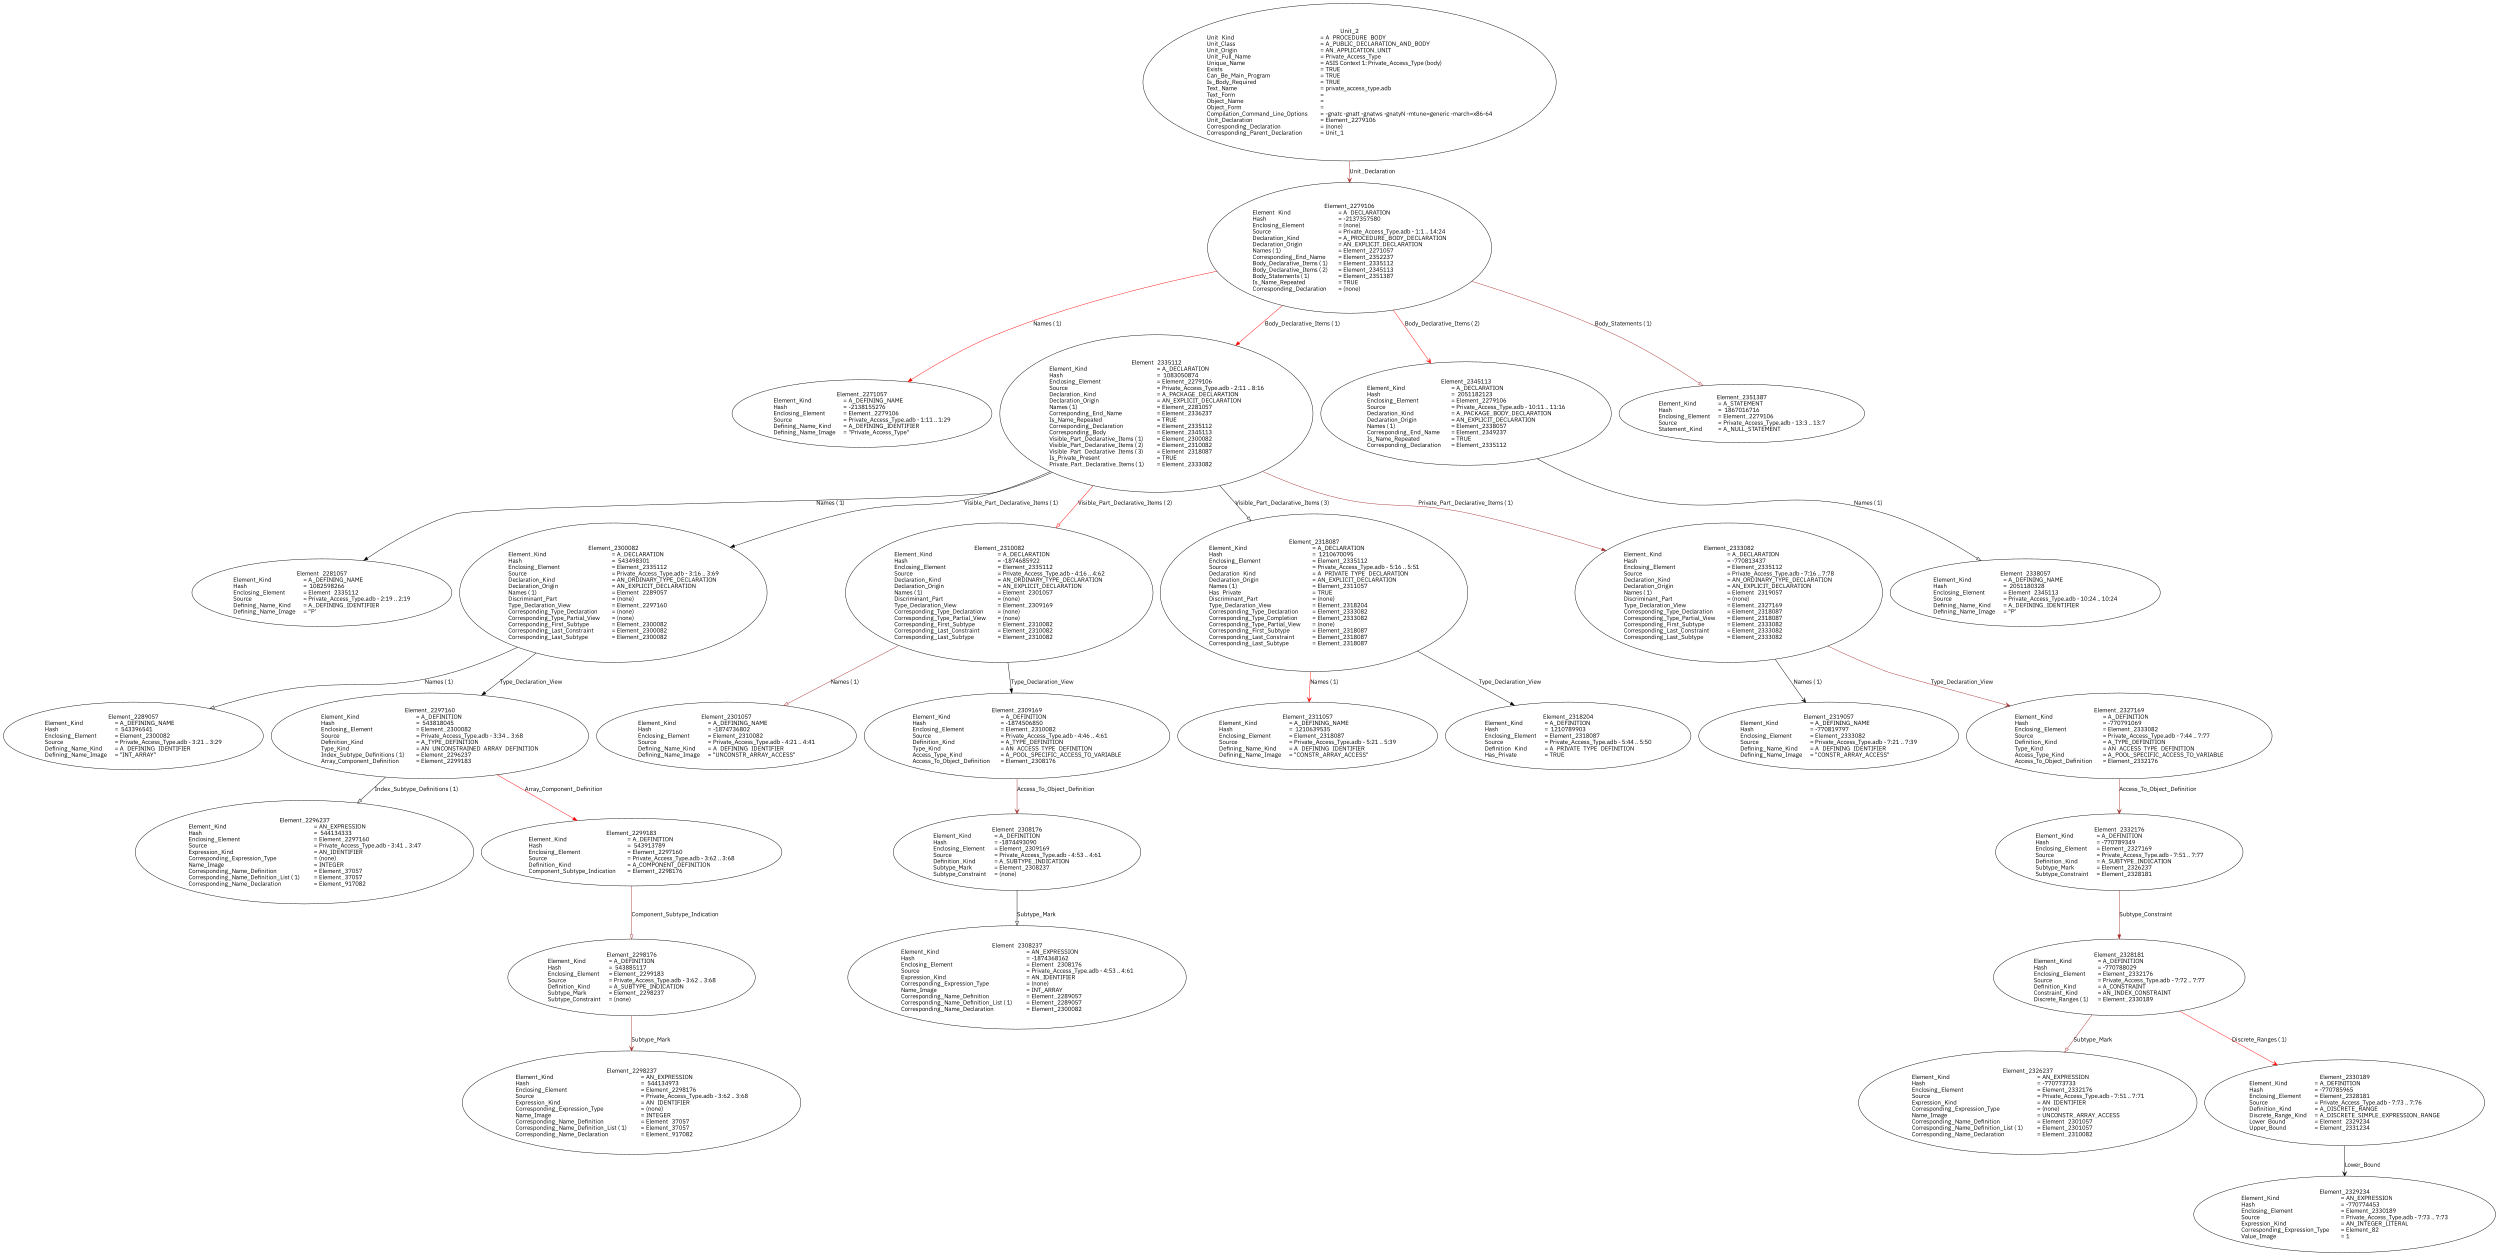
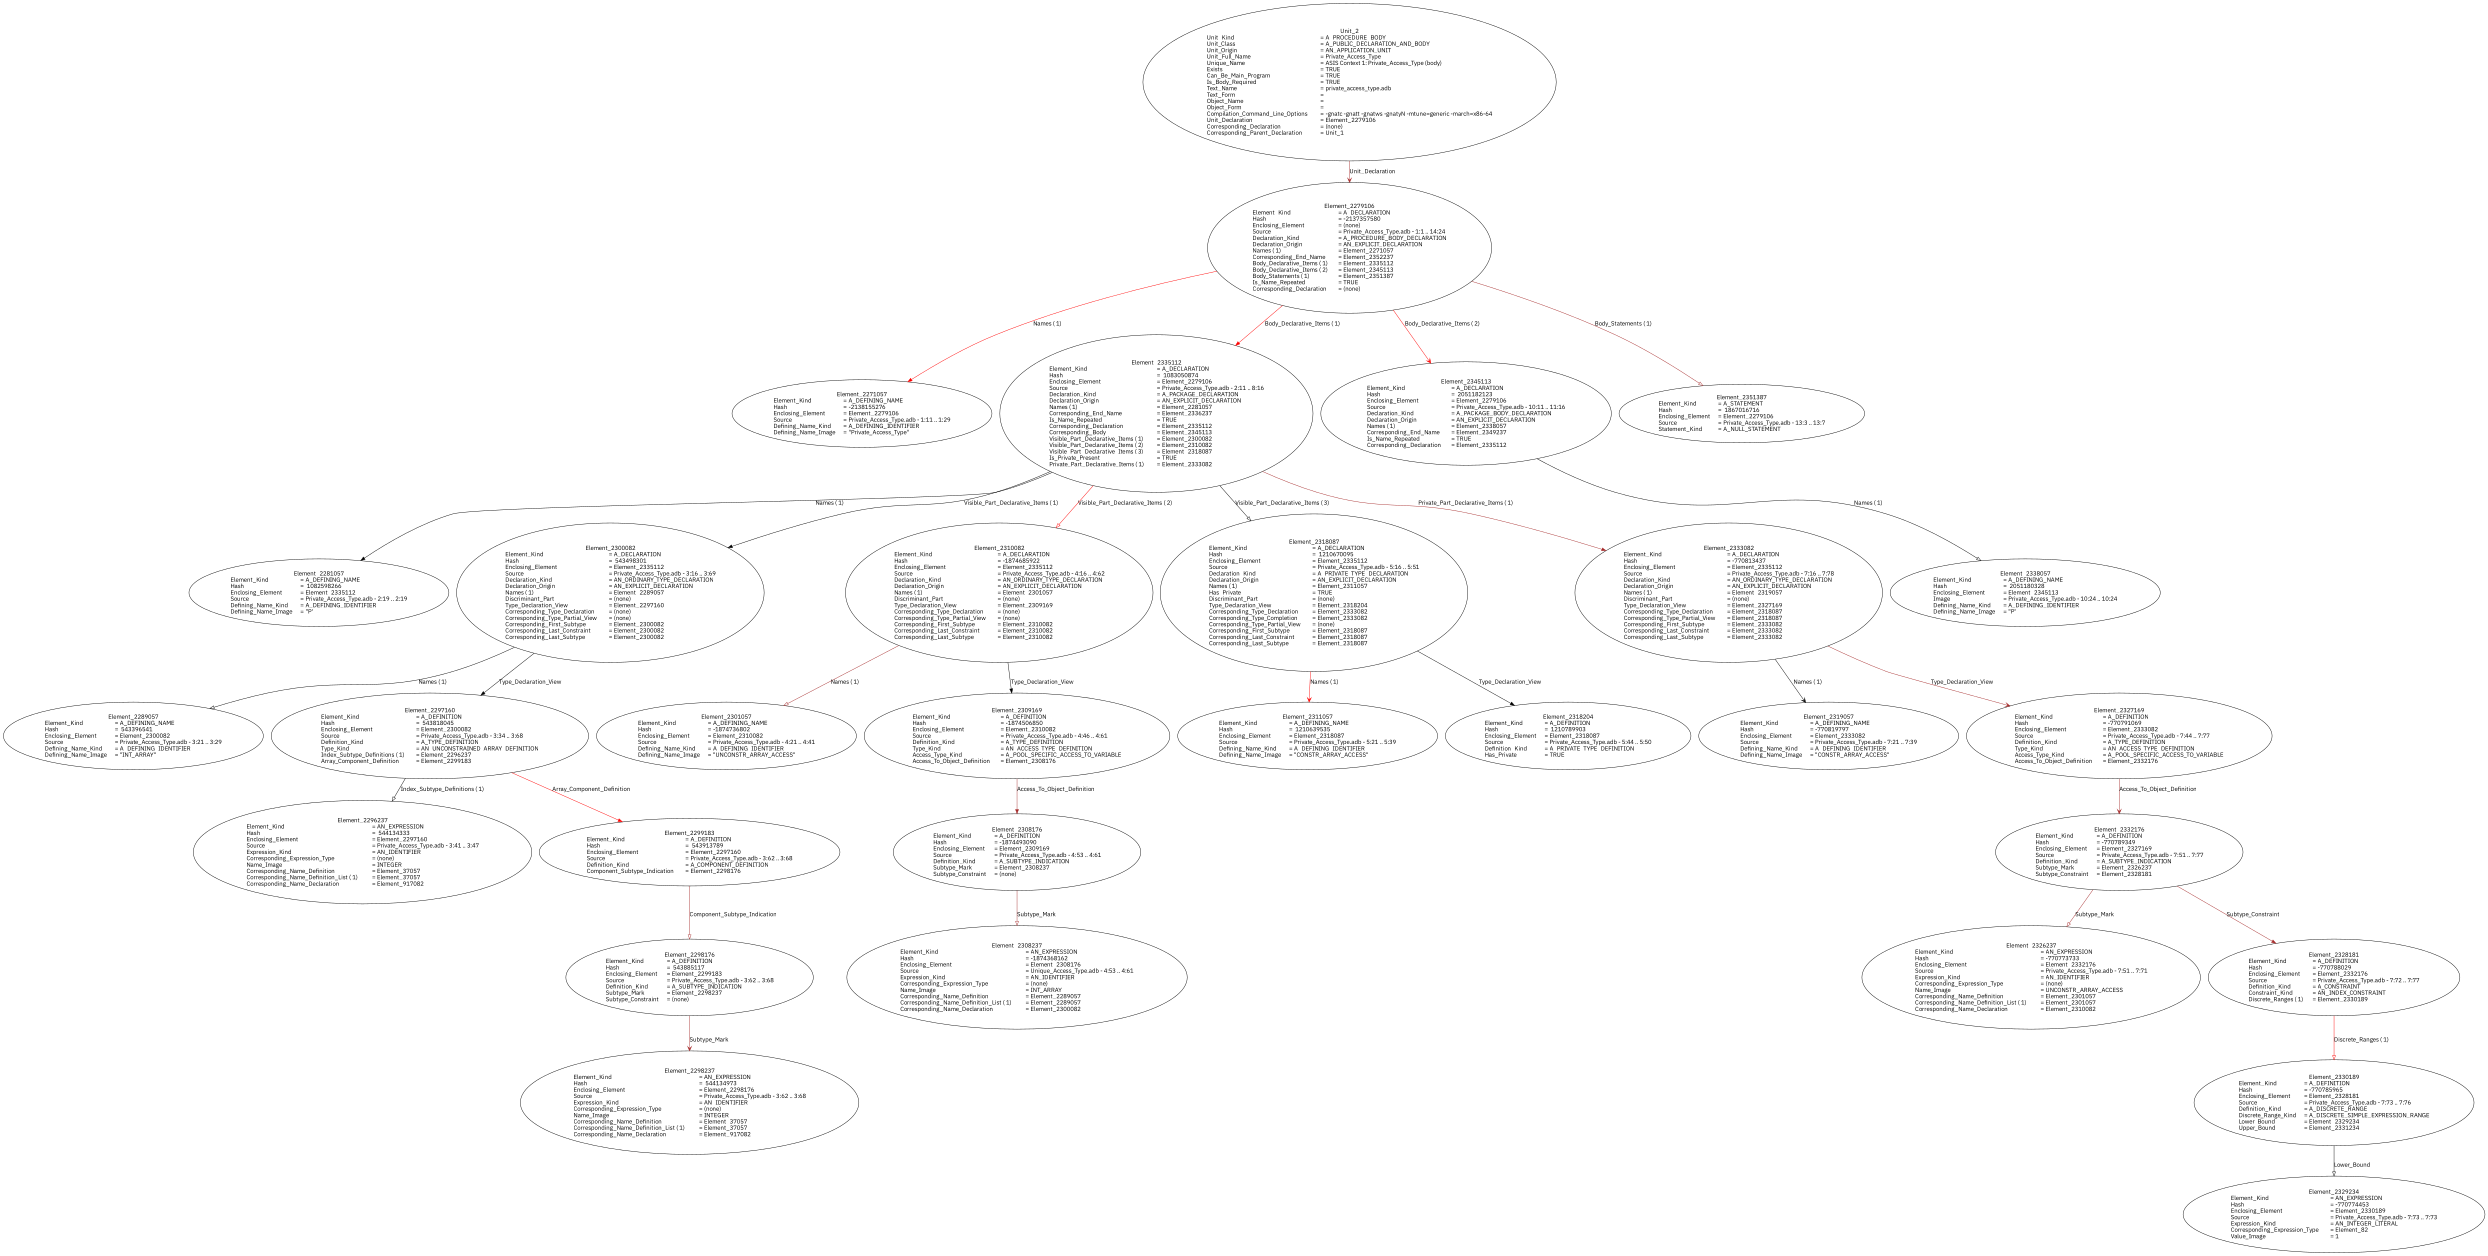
node "Element_2338057": text "Source" -> "Image"
edge "Element_2309169" -> "Element_2308176": arrowhead vee -> normal
edge "Element_2308176" -> "Element_2308237": color black -> brown
node "Element_2308237": text "Private_Access_Type.adb - 4:53 .. 4:61" -> "Unique_Access_Type.adb - 4:53 .. 4:61"
edge "Element_2328181" -> "Element_2326237": now "Element_2332176" -> "Element_2326237"
edge "Element_2328181" -> "Element_2330189": arrowhead vee -> onormal
edge "Element_2330189" -> "Element_2329234": arrowhead vee -> onormal
